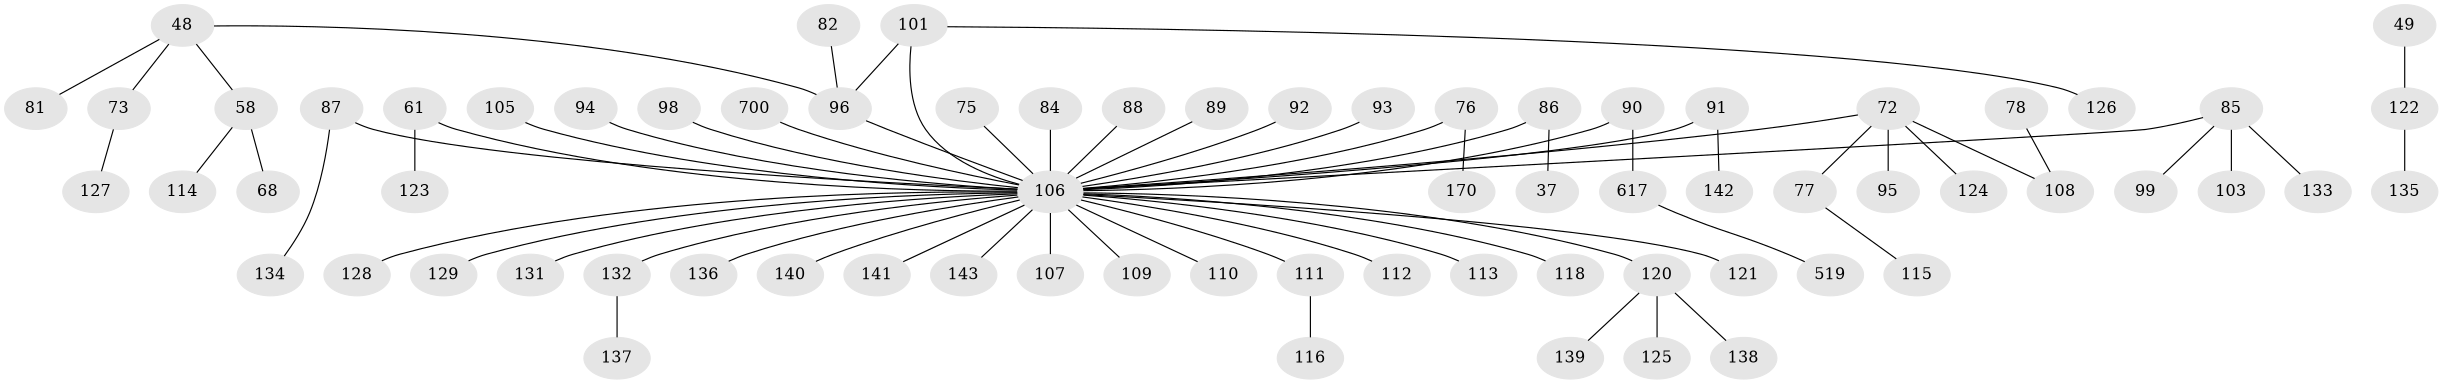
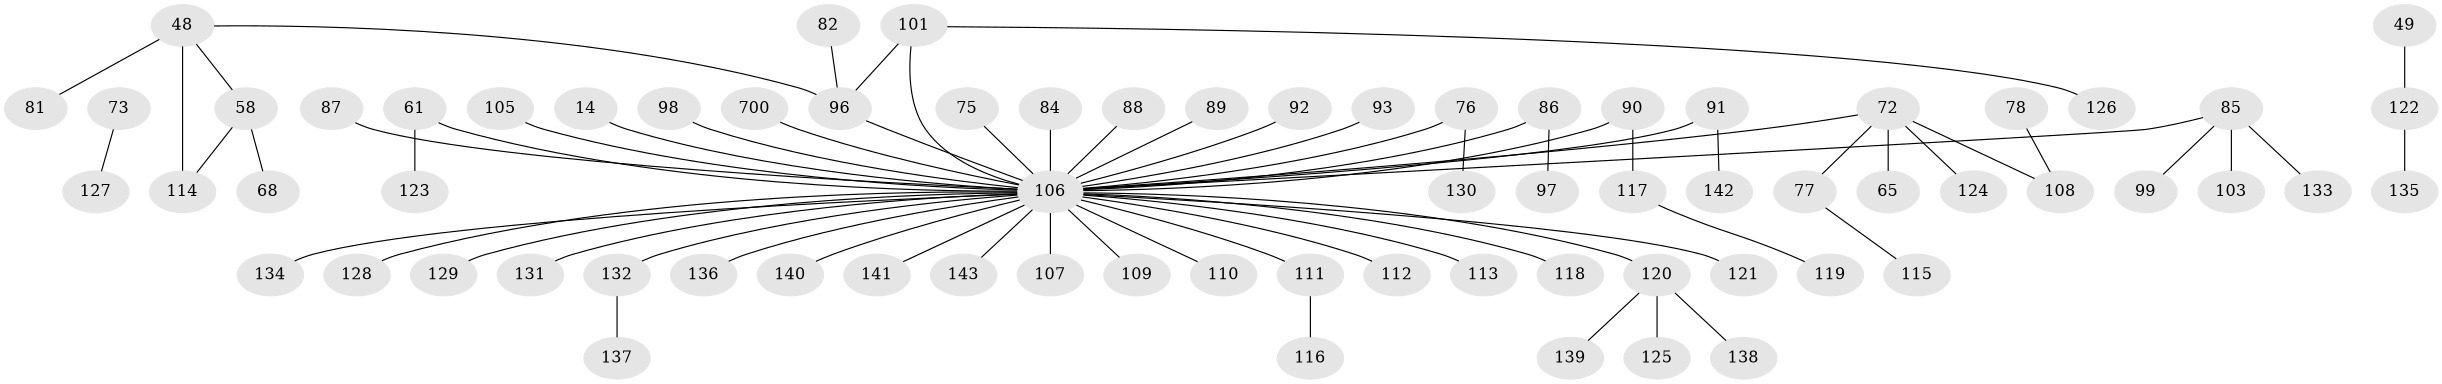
edge "48" -- "73": now "48" -- "114"
node "94": label "94" -> "14"
node "170": label "170" -> "130"
node "37": label "37" -> "97"
node "617": label "617" -> "117"
node "95": label "95" -> "65"
edge "87" -- "134": now "106" -- "134"
node "519": label "519" -> "119"
